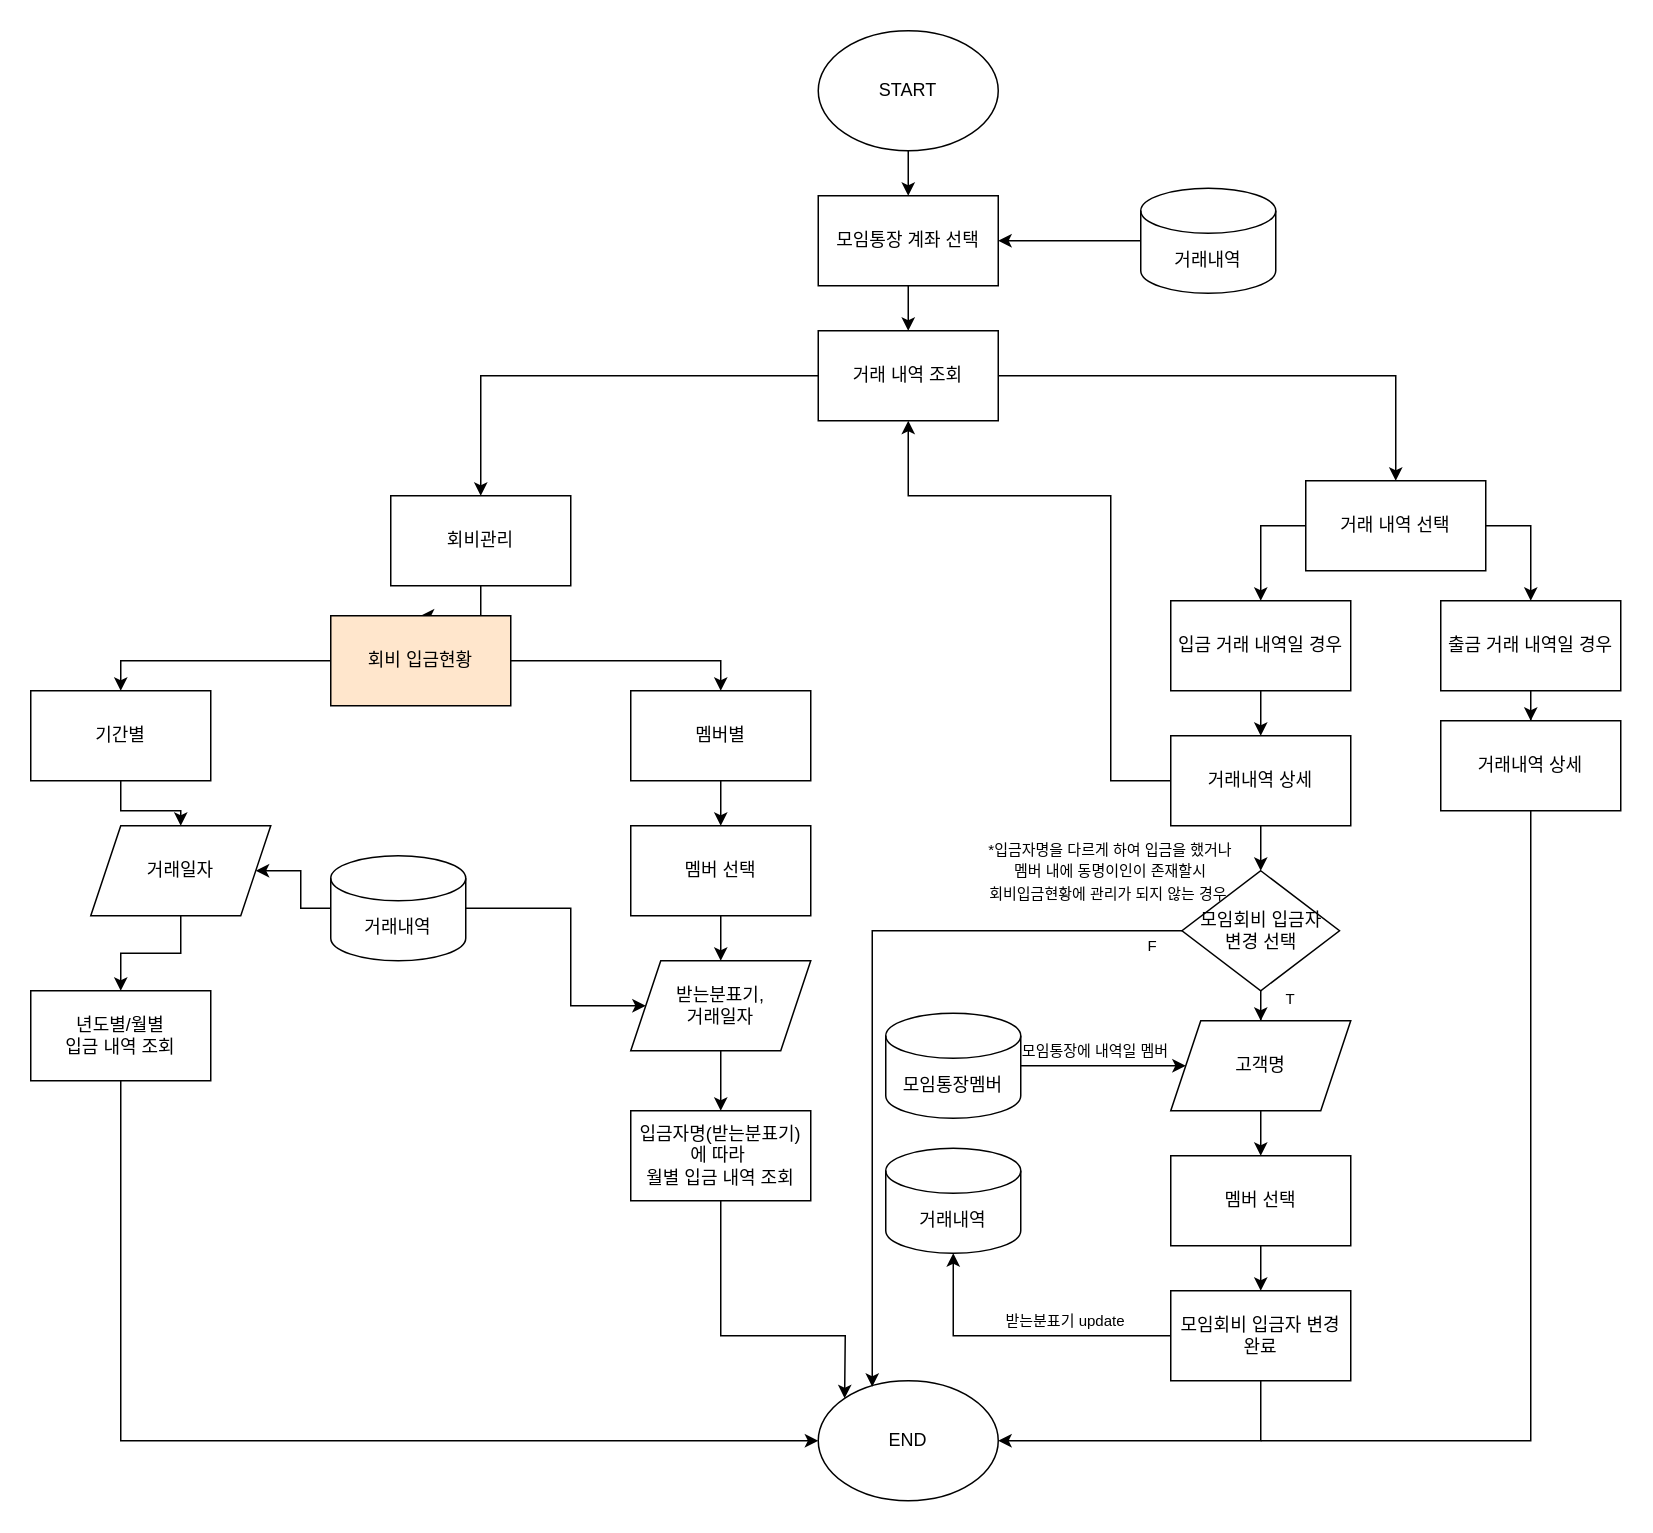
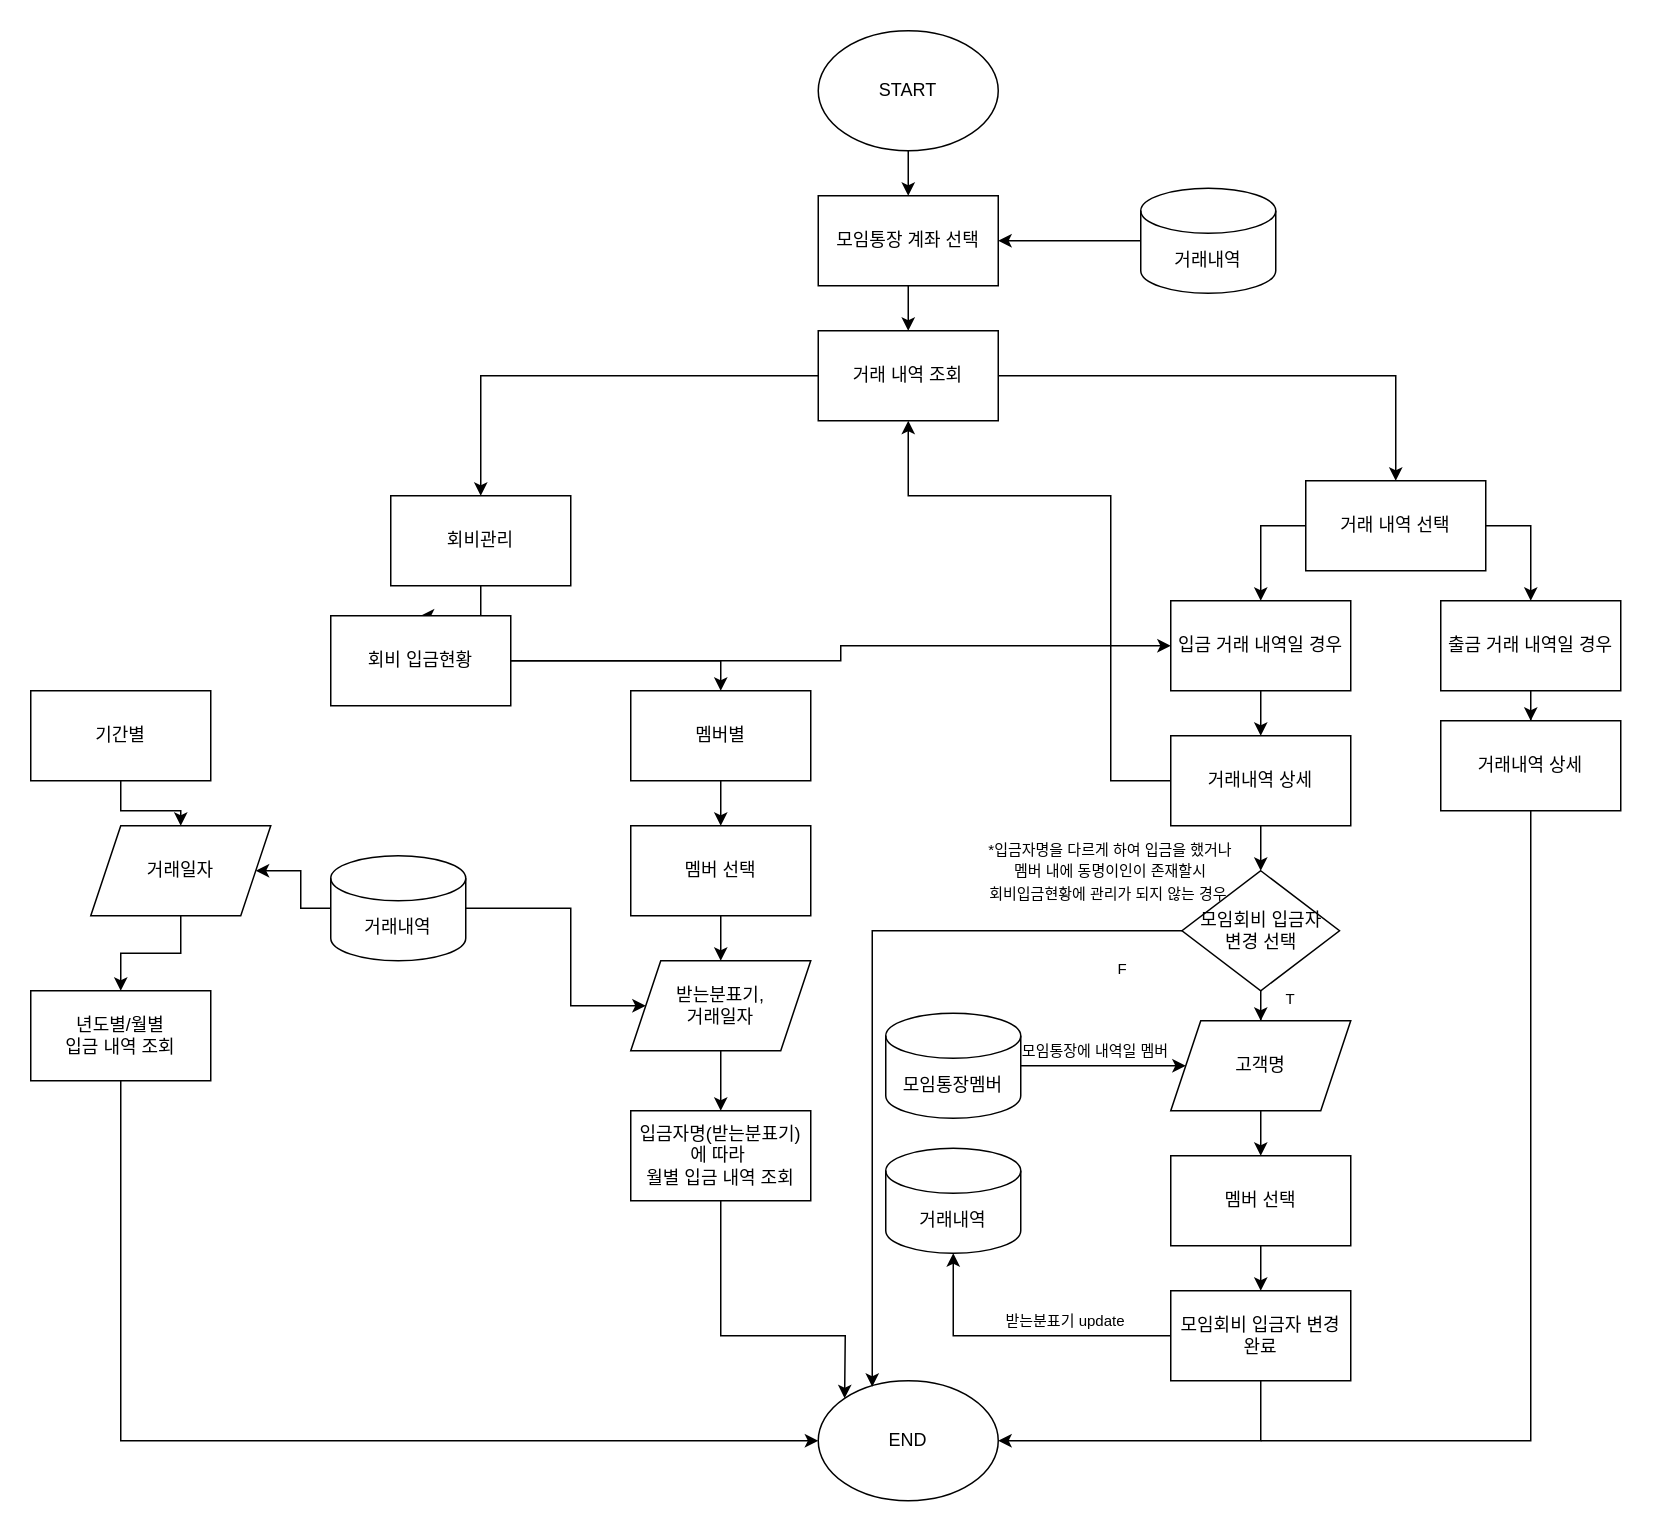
edge "회비 입금현황" -> "기간별": now "회비 입금현황" -> "입금 거래 내역일 경우"
node "회비 입금현황": fillcolor #ffe6cc -> #ffffff
node "F": moved (1152, 946) -> (1122, 968)
